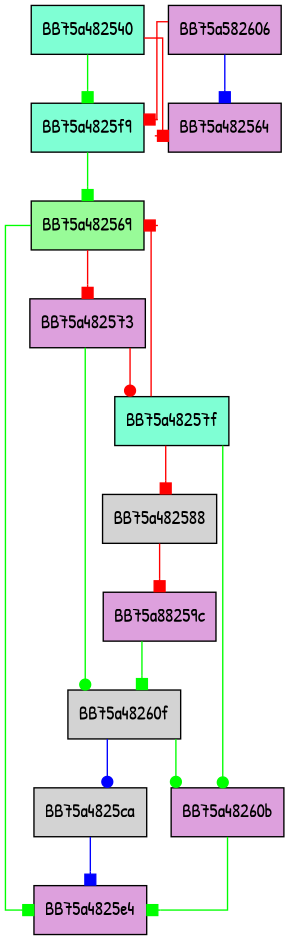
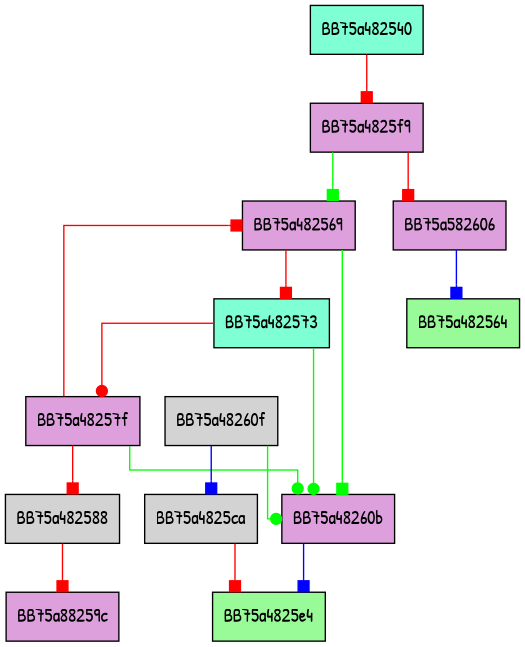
edge "BB75a582606" -> "BB75a4825f9": reversed
edge "BB75a482540" -> "BB75a4825f9": color green -> red
edge "BB75a482540" -> "BB75a482564": removed
node "BB75a4825f9": fillcolor aquamarine -> plum
node "BB75a482564": fillcolor plum -> palegreen
node "BB75a482569": fillcolor palegreen -> plum
node "BB75a482573": fillcolor plum -> aquamarine
node "BB75a48257f": fillcolor aquamarine -> plum
edge "BB75a482573" -> "BB75a48260f": now "BB75a482573" -> "BB75a48260b"
edge "BB75a482569" -> "BB75a4825e4": now "BB75a482569" -> "BB75a48260b"
edge "BB75a88259c" -> "BB75a48260f": removed
edge "BB75a48260f" -> "BB75a4825ca": arrowhead dot -> box
edge "BB75a4825ca" -> "BB75a4825e4": color blue -> red
edge "BB75a48260b" -> "BB75a4825e4": color green -> blue
node "BB75a4825e4": fillcolor plum -> palegreen
